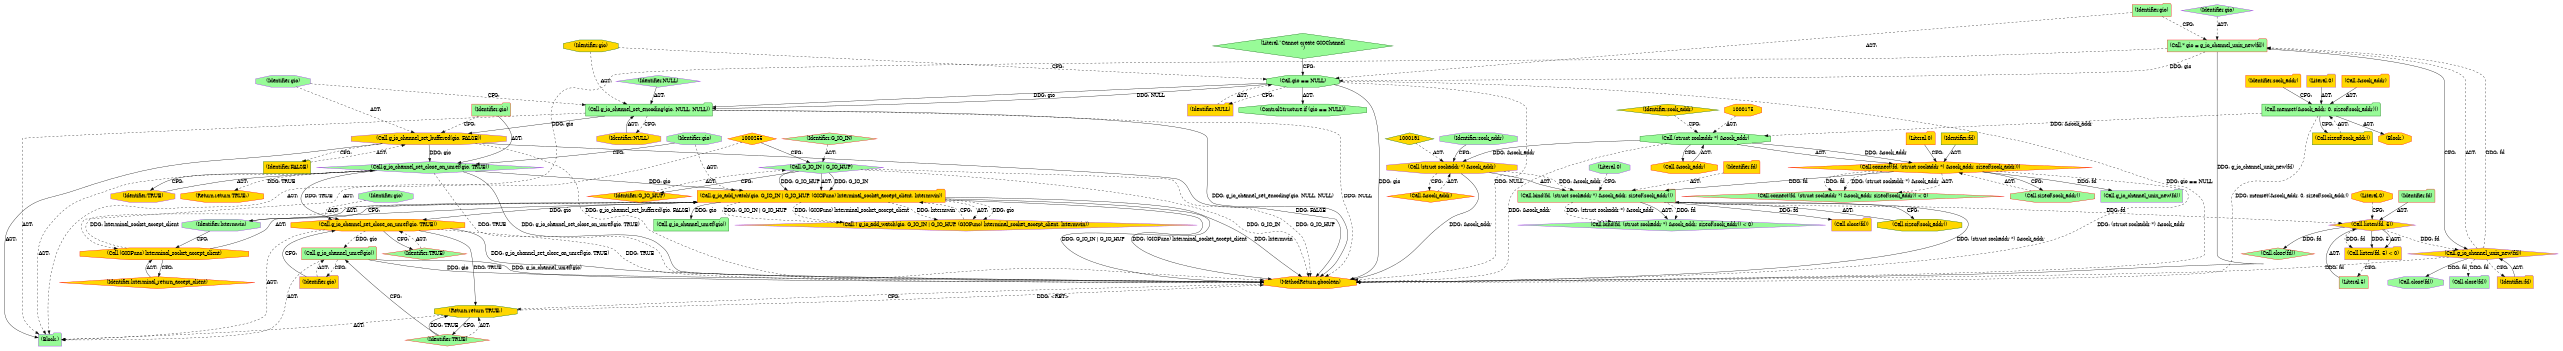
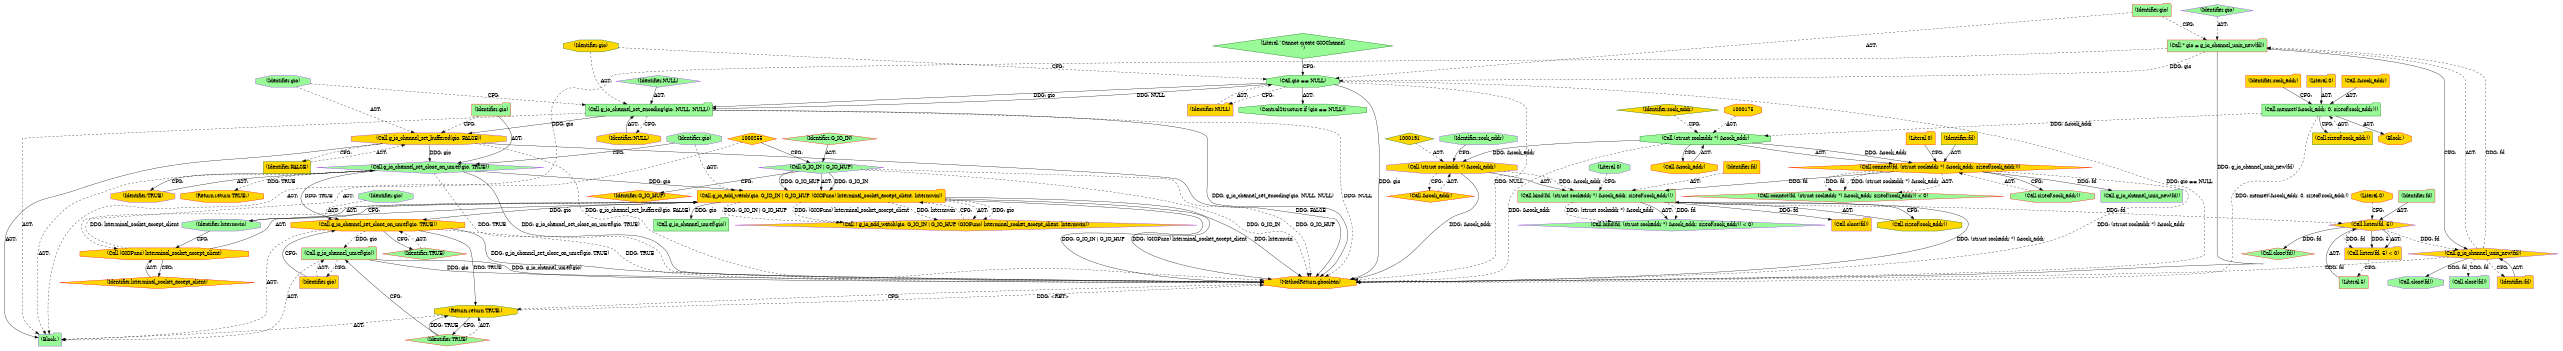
edge "(Identifier,G_IO_IN)" -> "(Call,G_IO_IN | G_IO_HUP)": style dashed -> solid
edge "(Identifier,G_IO_HUP)" -> "(Call,G_IO_IN | G_IO_HUP)": removed, label "AST:"
node "(Identifier,lxterminal_return_accept_client)": label "(Identifier,lxterminal_return_accept_client)" -> "(Identifier,lxterminal_socket_accept_client)"
